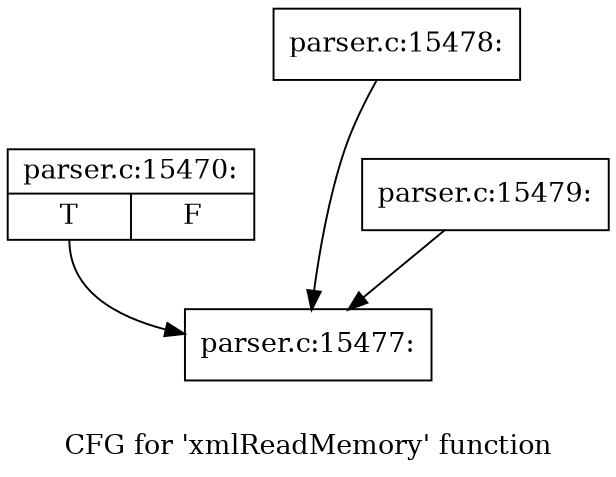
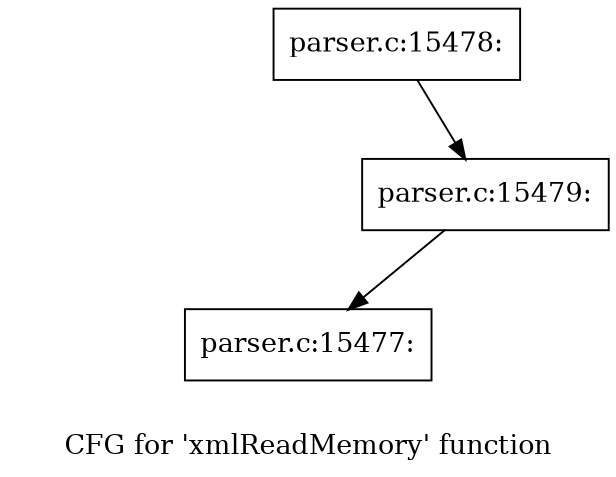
edge "parser.c:15478:" -> "parser.c:15477:": now "parser.c:15478:" -> "parser.c:15479:"
node "parser.c:15470:": removed
